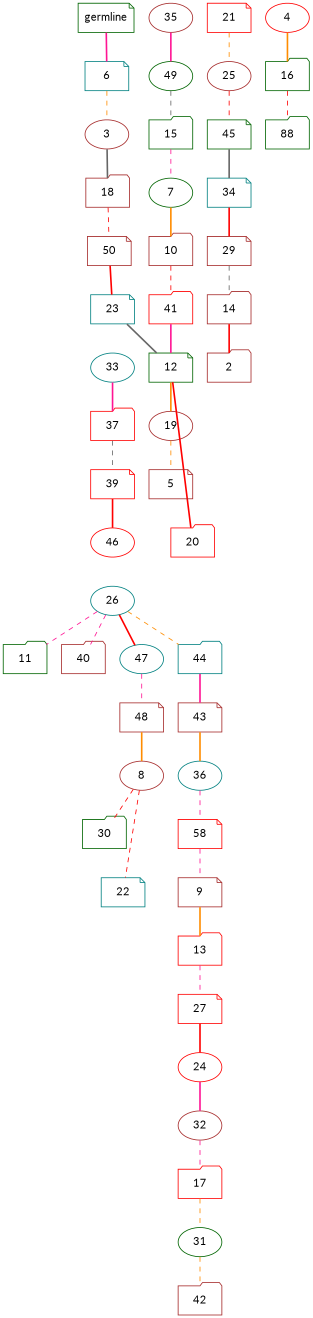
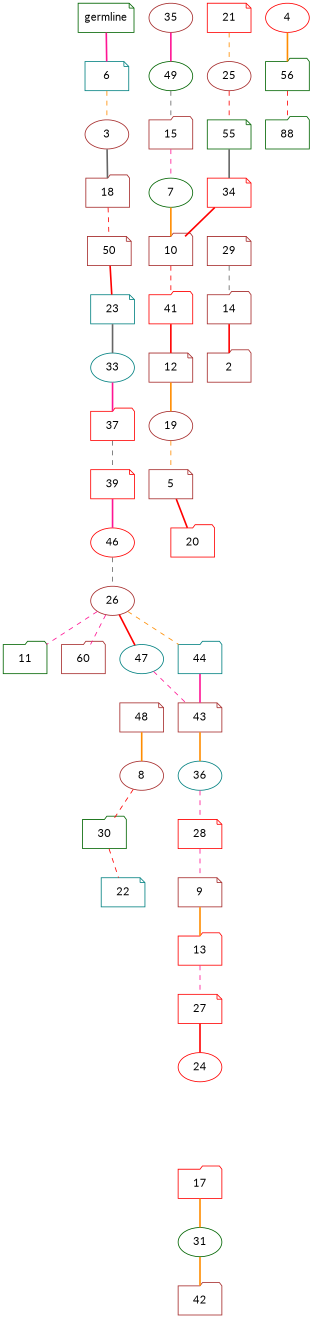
node "16": label "16" -> "56"
node "15": color darkgreen -> brown
node "45": label "45" -> "55"
node "34": color teal -> red
edge "34" -- "29": now "34" -- "10"
edge "23" -- "12": now "23" -- "33"
edge "41" -- "12": color deeppink -> red
node "12": color darkgreen -> brown
edge "12" -- "20": now "5" -- "20"
edge "39" -- "46": color red -> deeppink
edge "46" -- "26": added
node "26": color teal -> brown
node "40": label "40" -> "60"
edge "47" -- "48": now "47" -- "43"
edge "8" -- "22": now "30" -- "22"
node "58": label "58" -> "28"
node "32": removed
edge "17" -- "31": style dashed -> bold
edge "31" -- "42": style dashed -> bold
